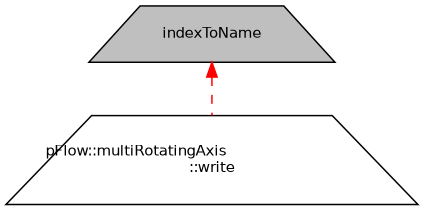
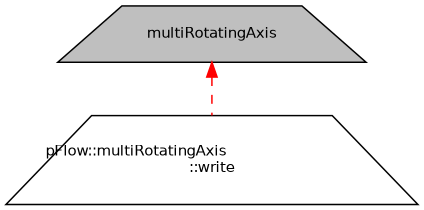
node "indexToName": label "indexToName" -> "multiRotatingAxis"
